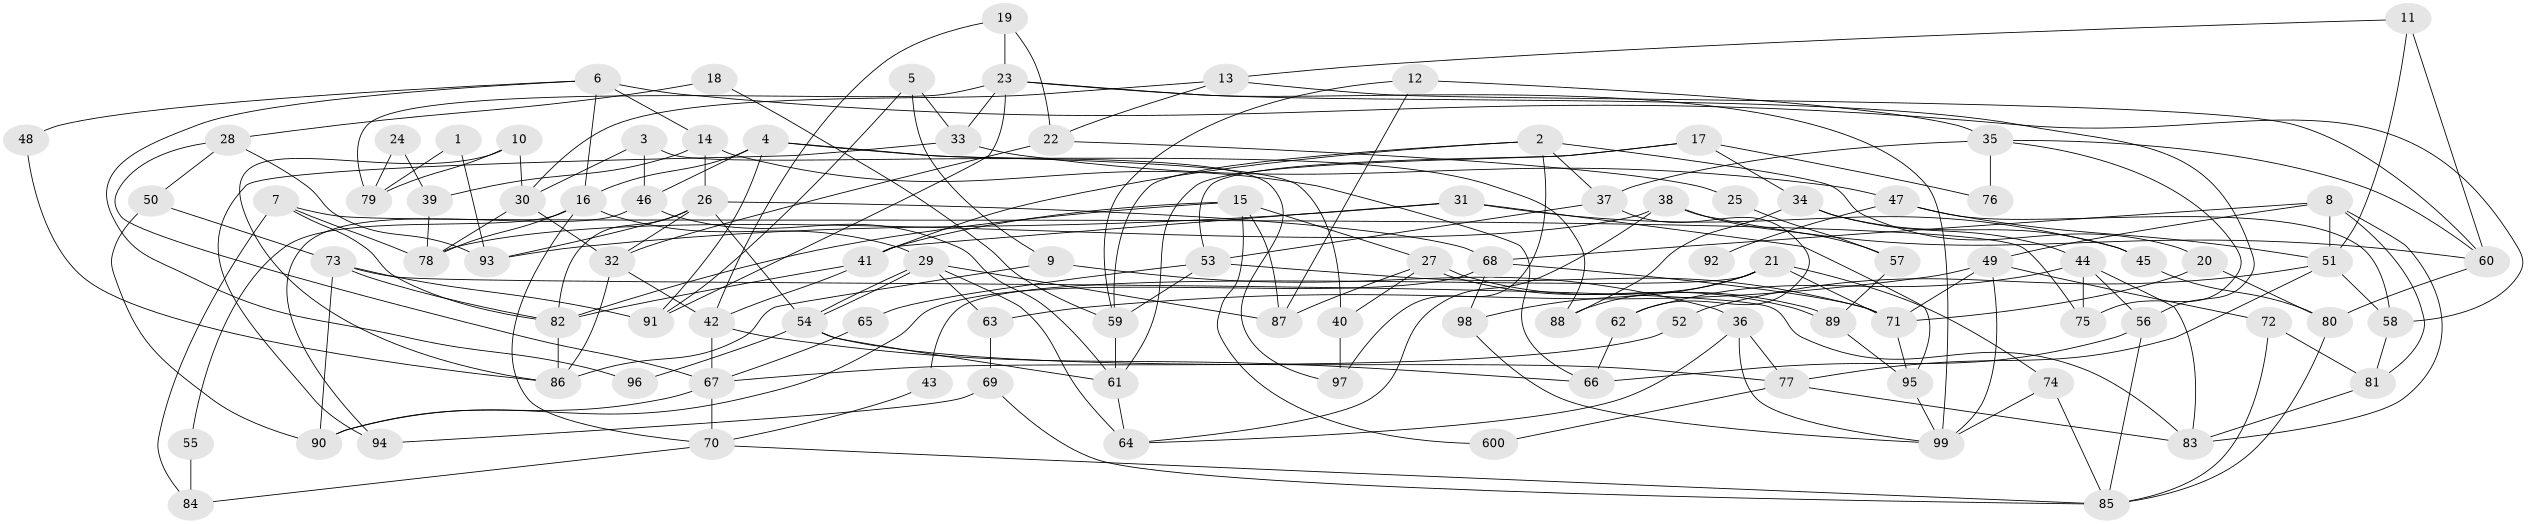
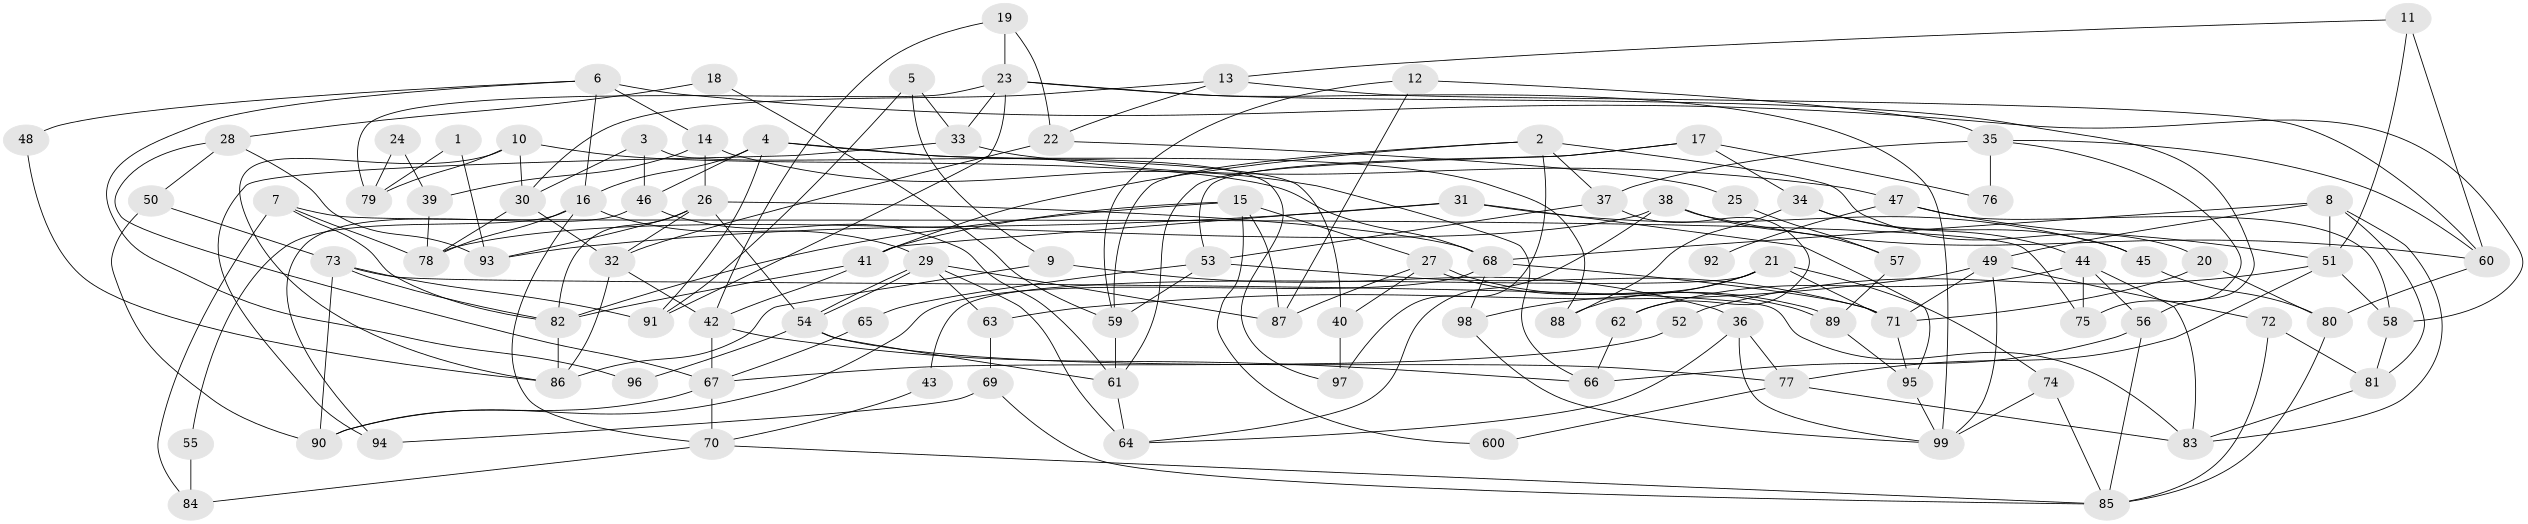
edge "10" -- "68": added
